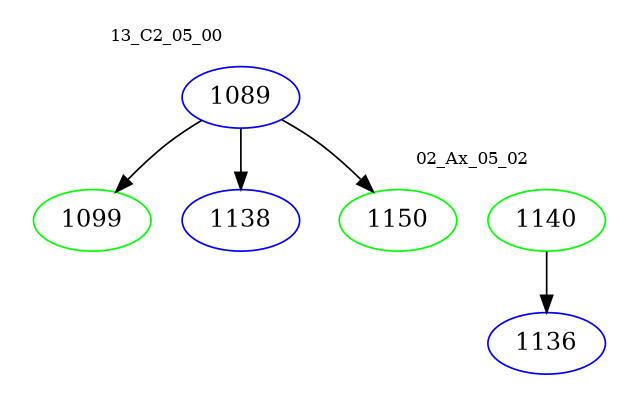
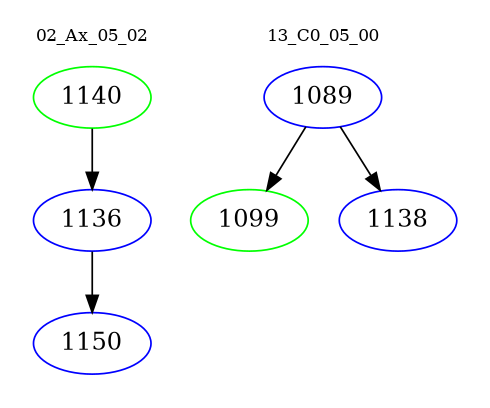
cluster "13_C2_05_00": label "13_C2_05_00" -> "13_C0_05_00"
edge "1089" -> "1150": now "1136" -> "1150"
node "1150": color green -> blue
